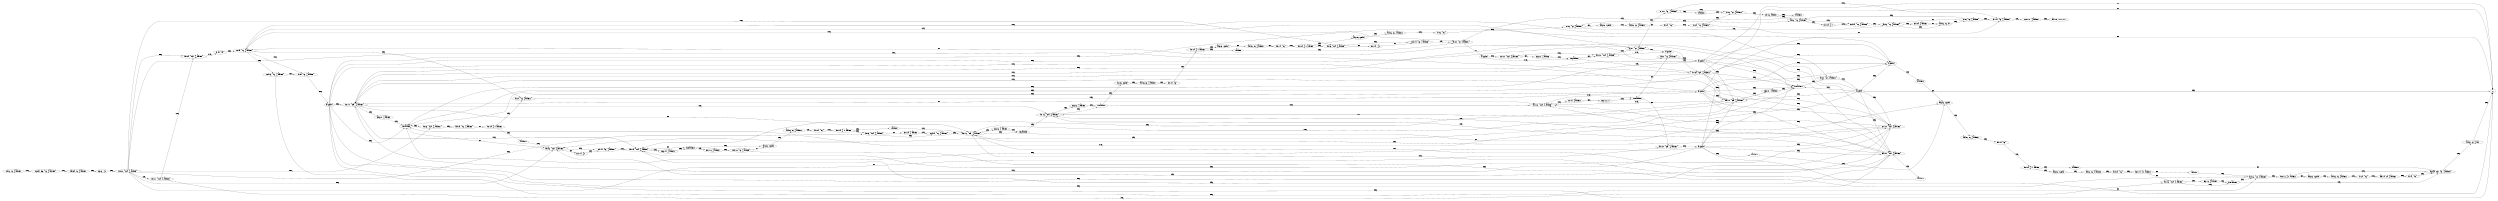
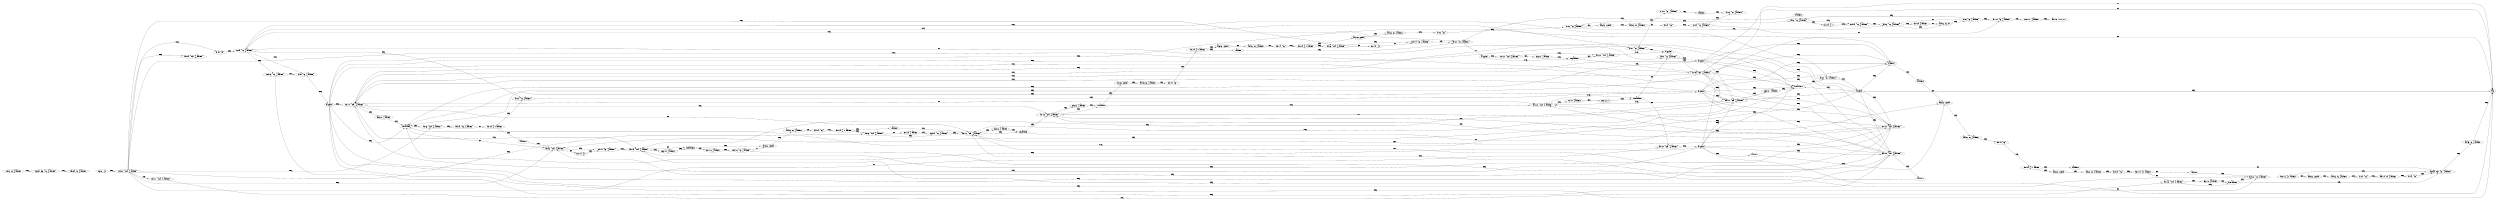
edge "str w10 , [ sp , # address ]" -> "ldr w10 , [ sp , # address ]": removed, label "DFG"
edge "str w10 , [ sp , # address ]" -> "ldr w8 , [ sp , # address ]": removed, label "DFG"
node "cbz w8 , address": removed
edge "ldur w0 , [ x29 , #- address ]" -> "ldr x1 , [ sp , # address ]": removed, label "CFG"
edge "ldur x9 , [ x29 , #- address ]" -> "ldr x9 , [ x9 ]": now "stur x0 , [ x29 , #- address ]" -> "ldr x9 , [ x9 ]"
node "ret": label "ret" -> "adrp"
edge "stur w1 , [ x29 , #- address ]" -> "ldur x9 , [ x29 , #- address ]": removed, label "CFG"
node "add sp , sp , # ldrb": label "add sp , sp , # ldrb" -> "add sp , sp , # address"
edge "add x29 , sp , # address" -> "stp w8 , # 0": removed, label "CFG"
edge "ldrb w8 , [ sp , # address ]" -> "tbnz w8 , # 0 , address": removed, label "DFG"
